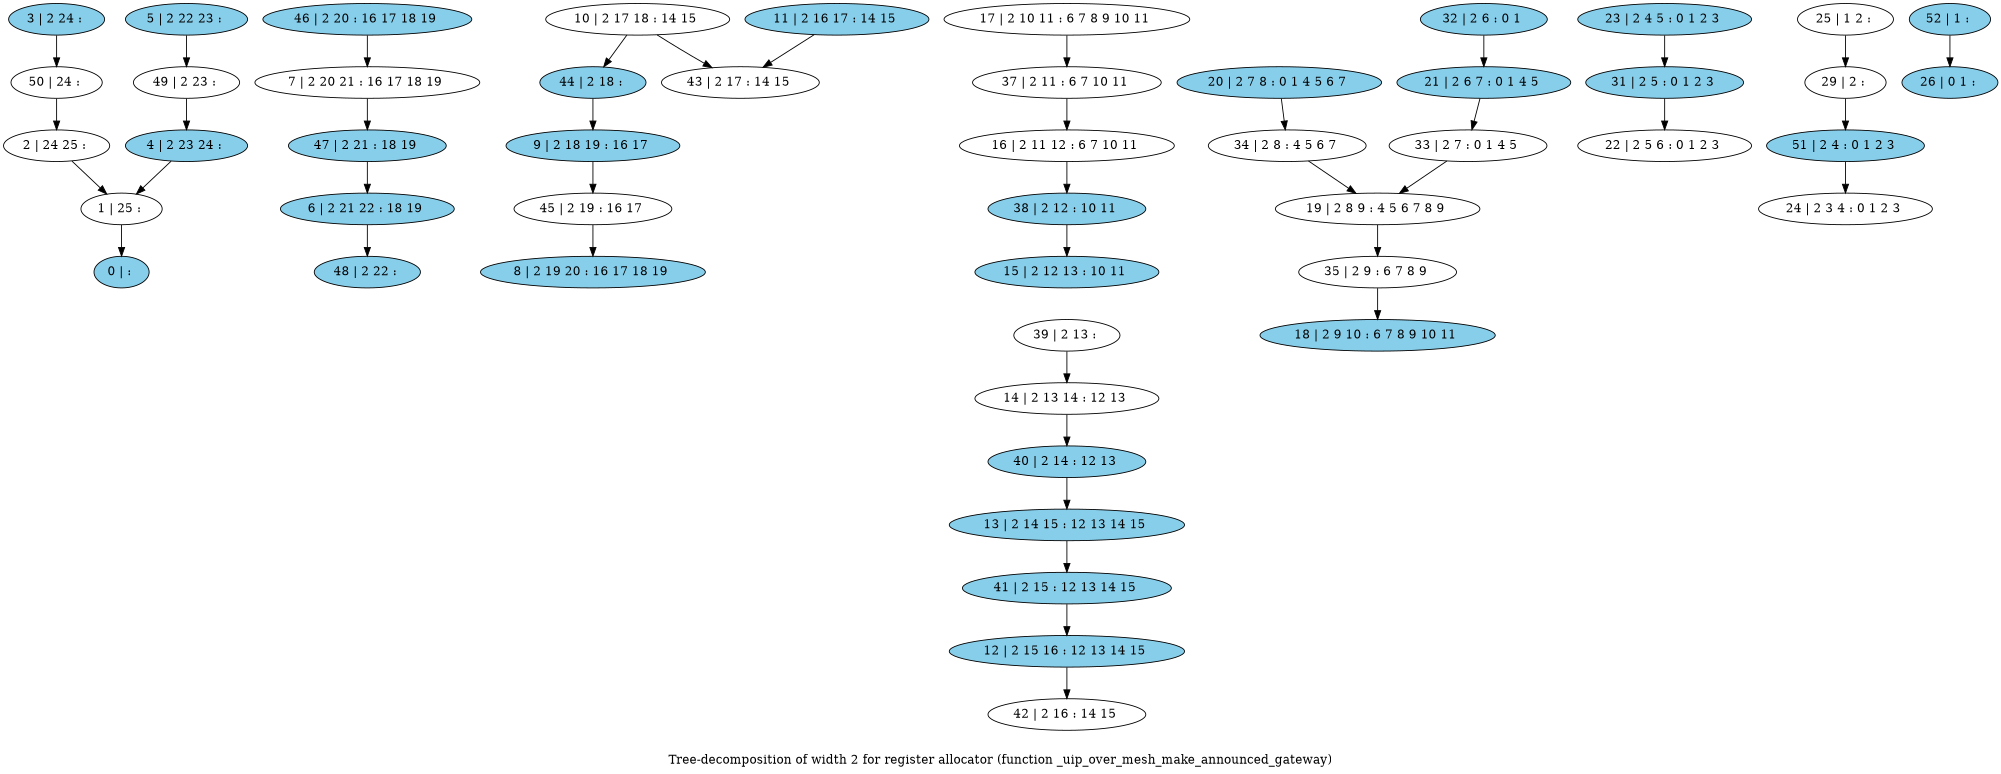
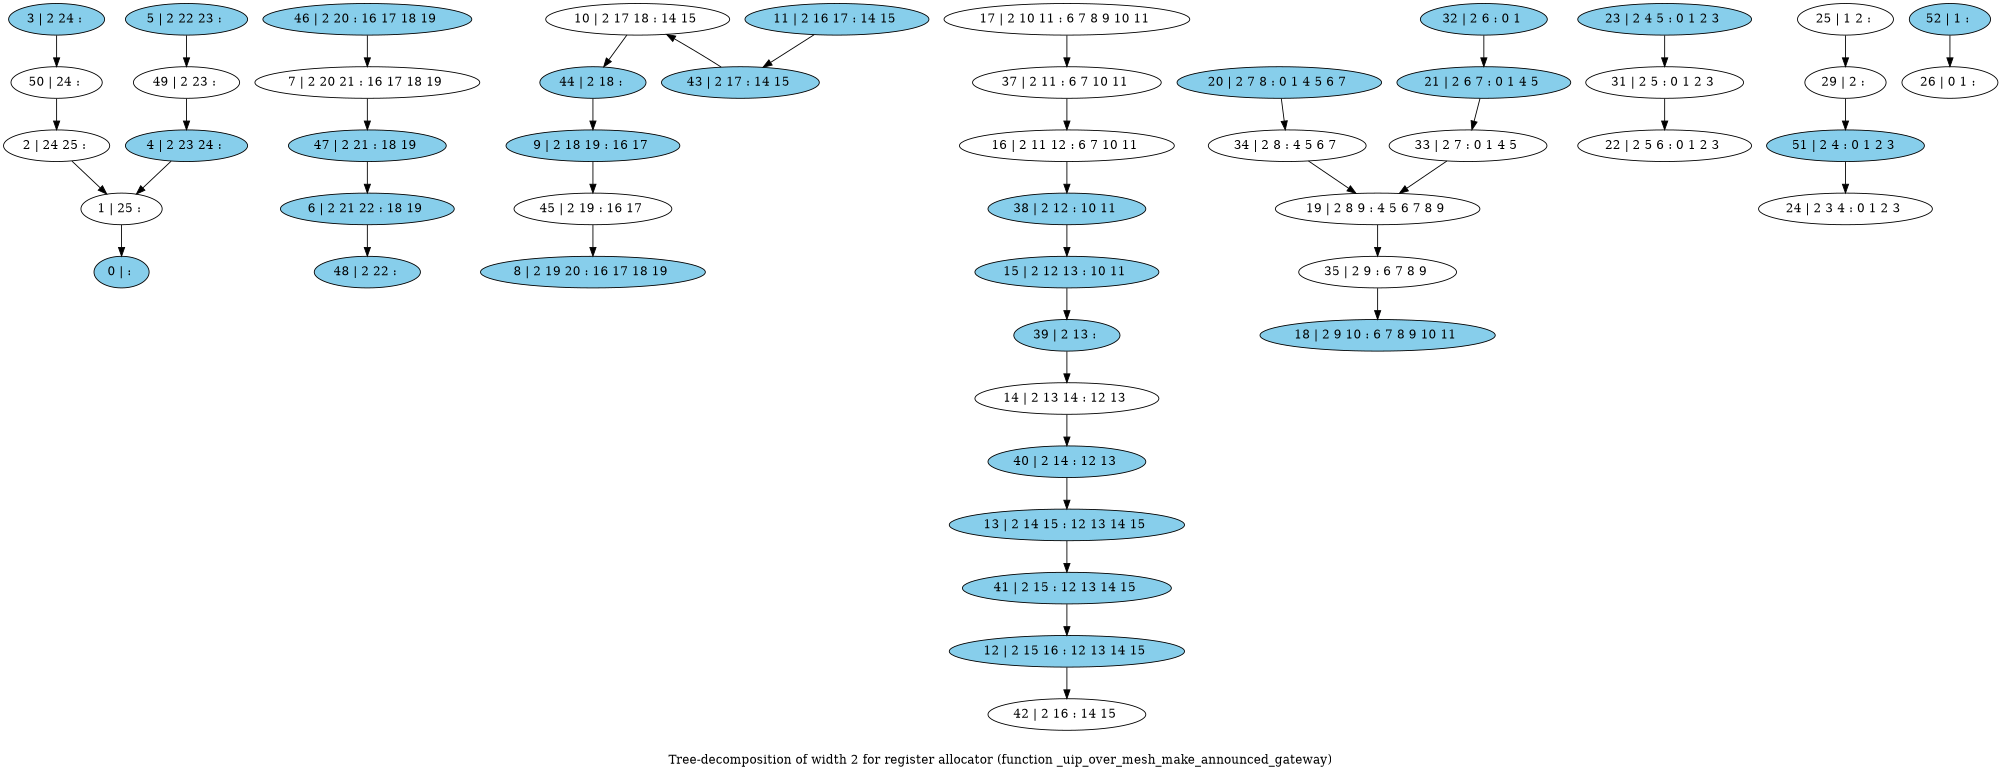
edge "10 | 2 17 18 : 14 15" -> "43 | 2 17 : 14 15": reversed
node "43 | 2 17 : 14 15": fillcolor white -> skyblue
node "31 | 2 5 : 0 1 2 3": fillcolor skyblue -> white
node "26 | 0 1 :": fillcolor skyblue -> white
edge "15 | 2 12 13 : 10 11" -> "39 | 2 13 :": added
node "39 | 2 13 :": fillcolor white -> skyblue
